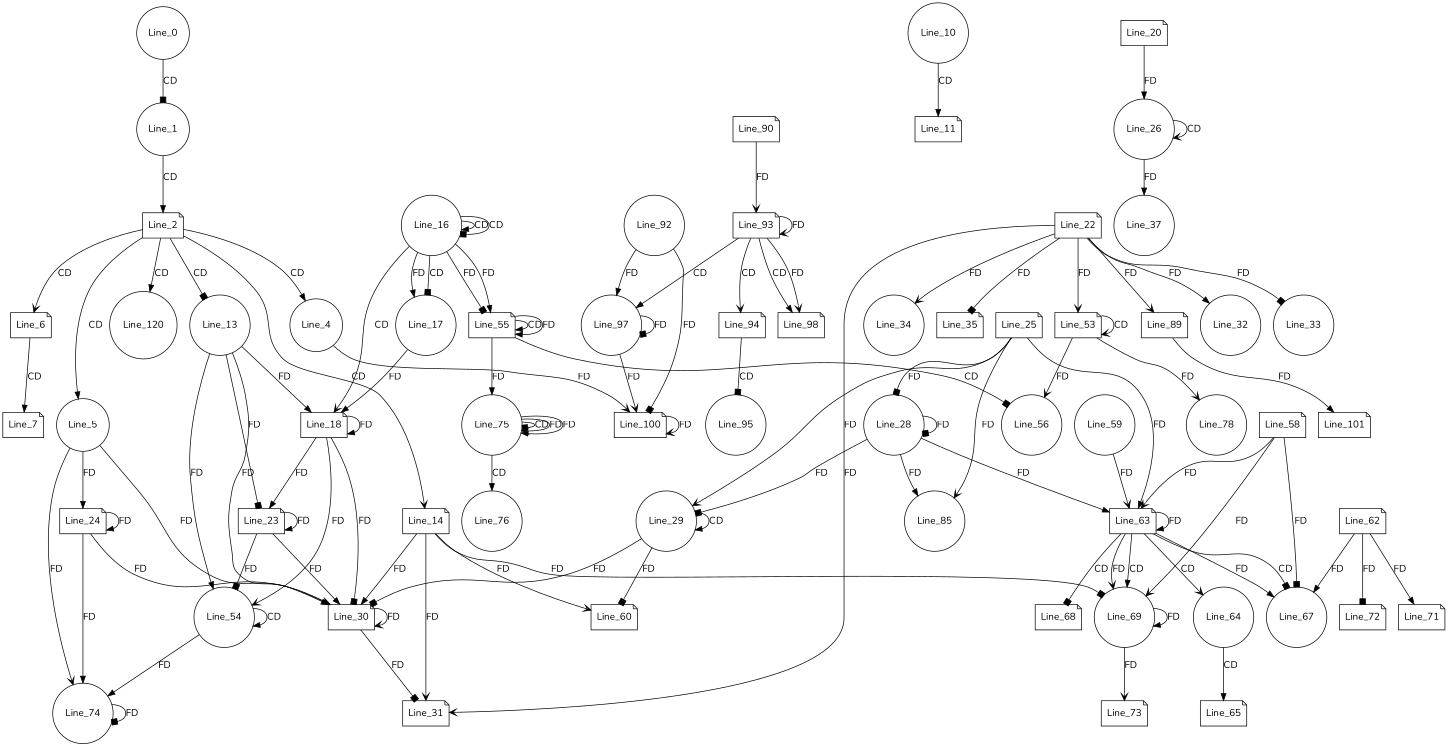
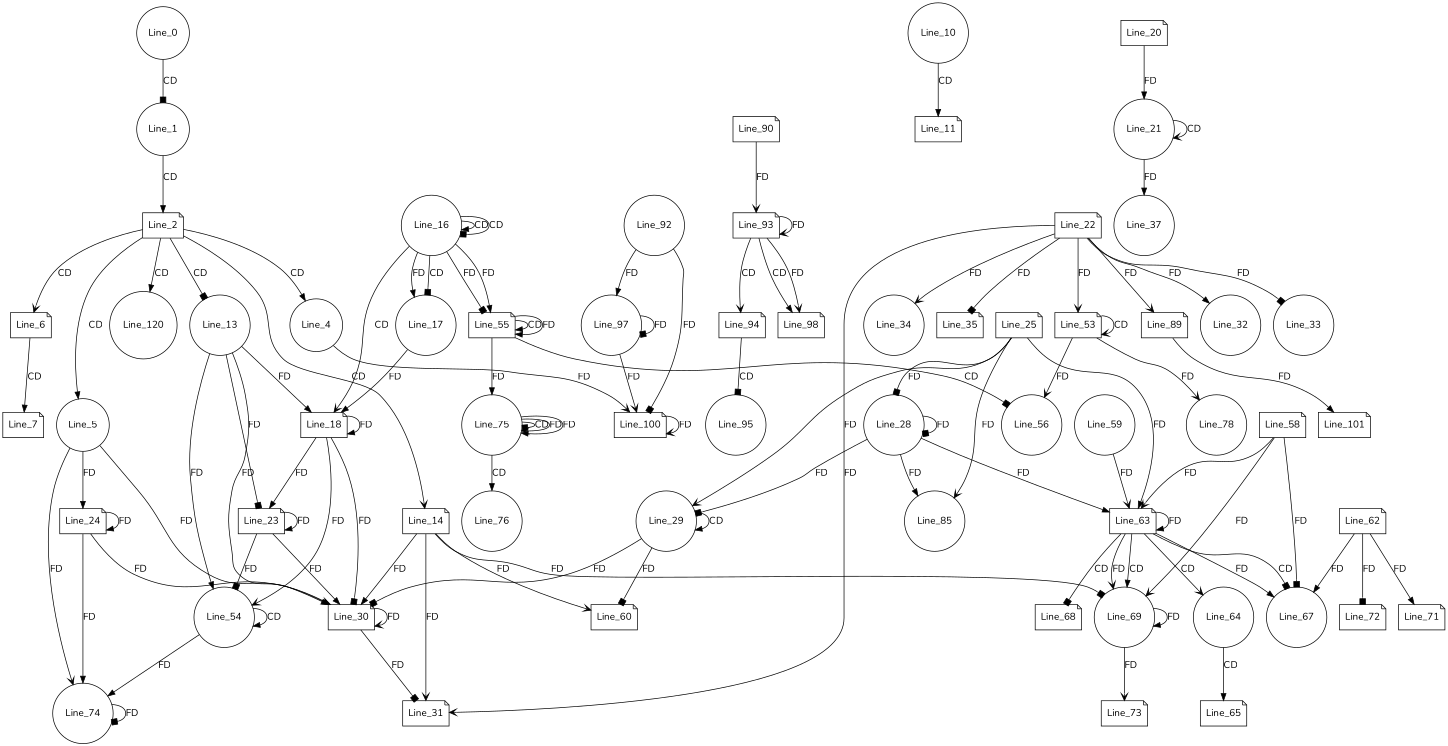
node "Line_26": label "Line_26" -> "Line_21"
edge "Line_93" -> "Line_97": removed, label "CD"
